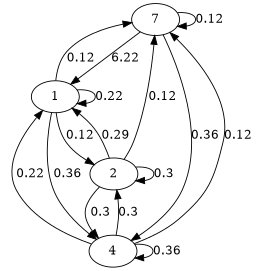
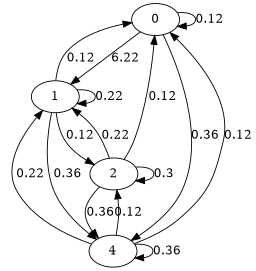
node "7": label "7" -> "0"
edge "2" -> "1": label "0.29" -> "0.22"
edge "2" -> "4": label "0.3" -> "0.36"
edge "4" -> "2": label "0.3" -> "0.12"
